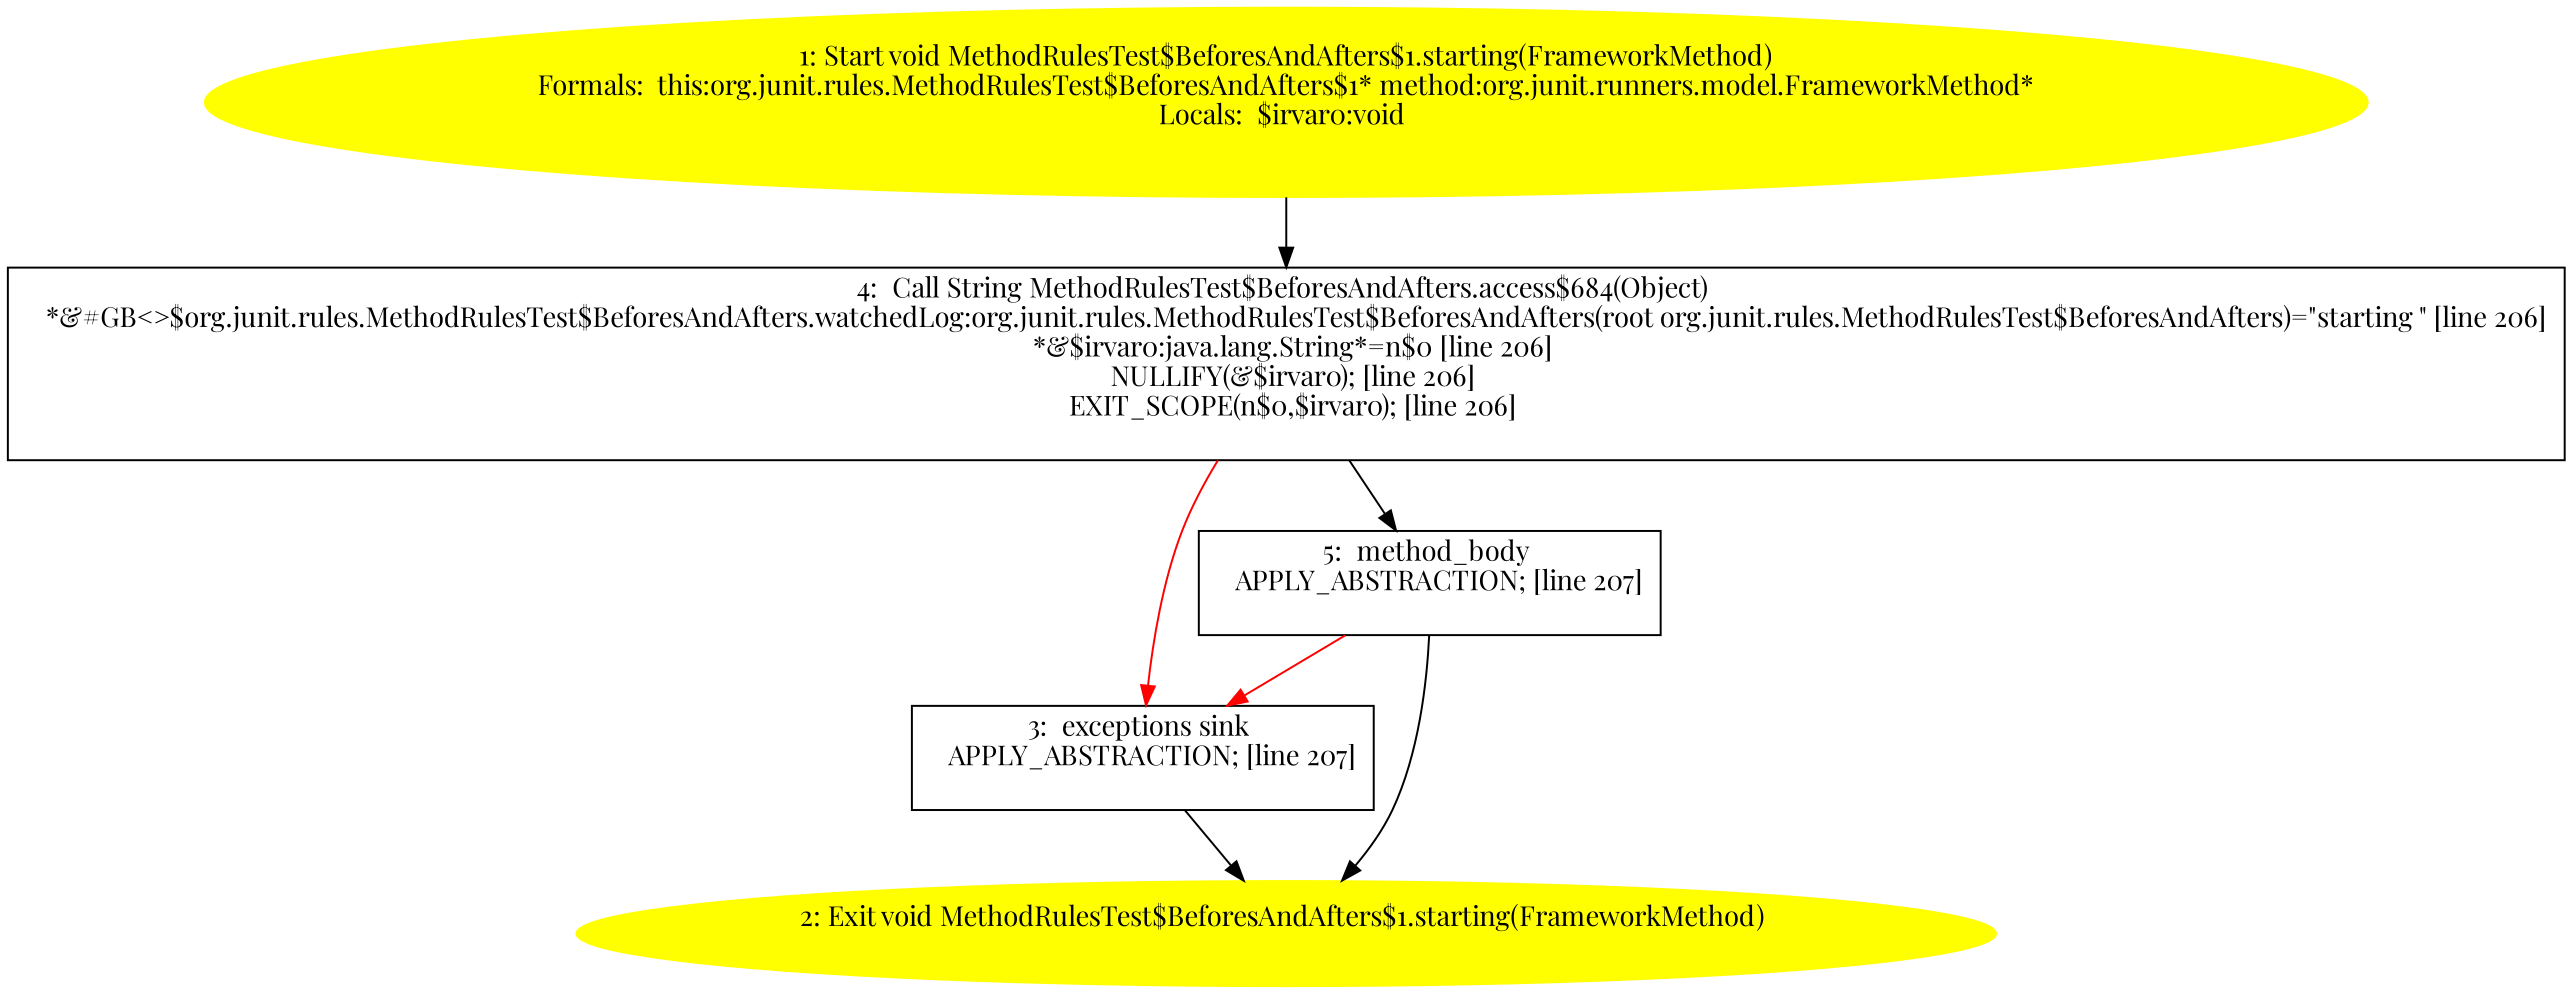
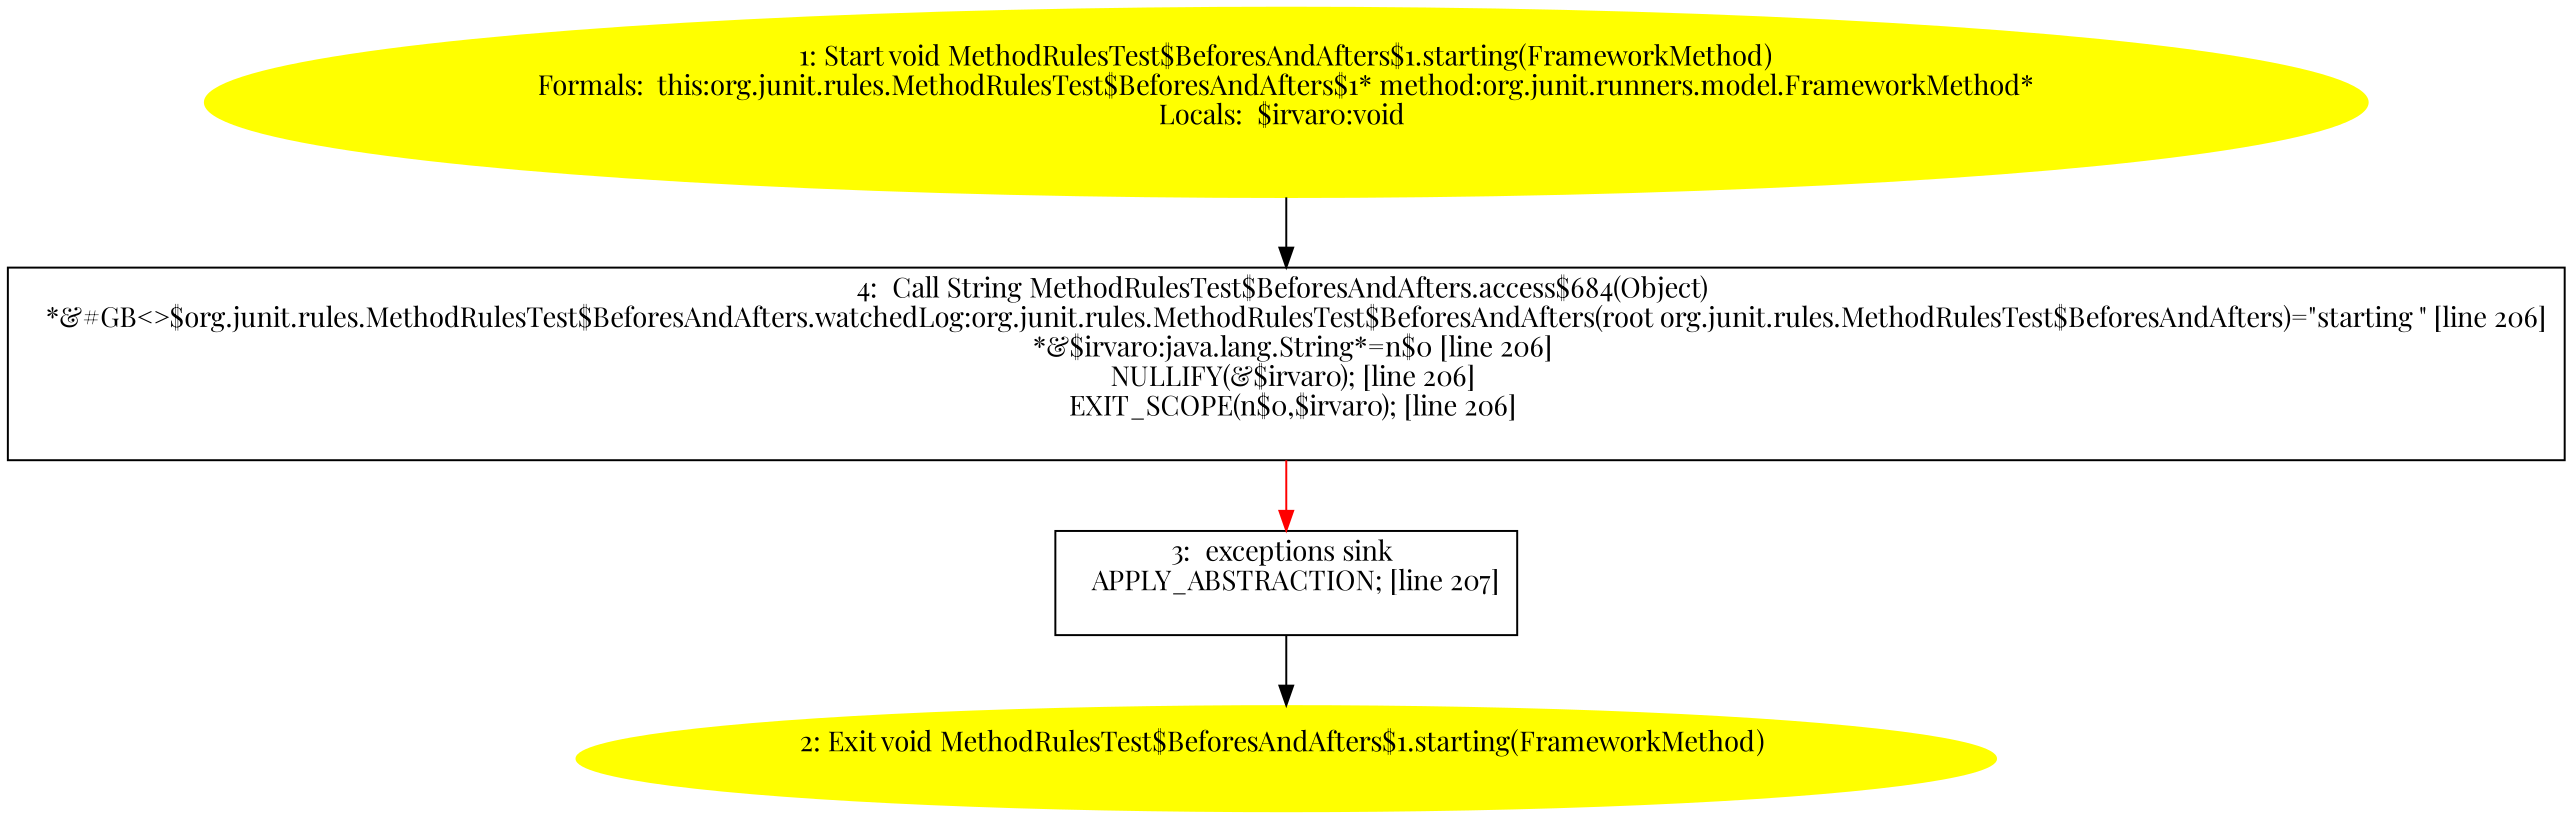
node "5:  method_body APPLY_ABSTRACTION; [line 207]": removed
